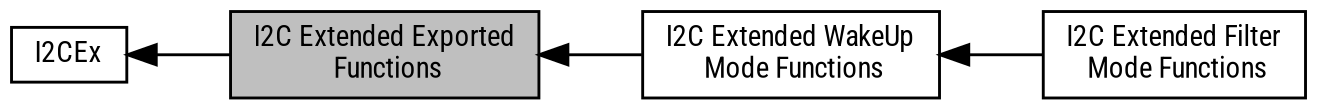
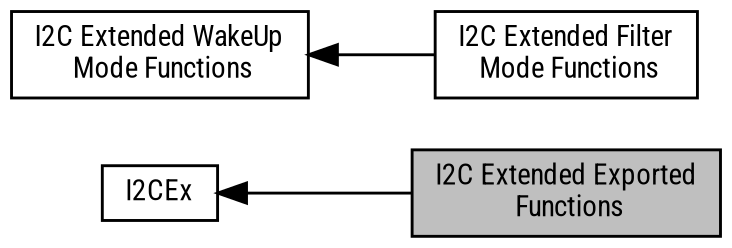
edge "I2C Extended WakeUp Mode Functions" -> "I2C Extended Exported Functions": removed
